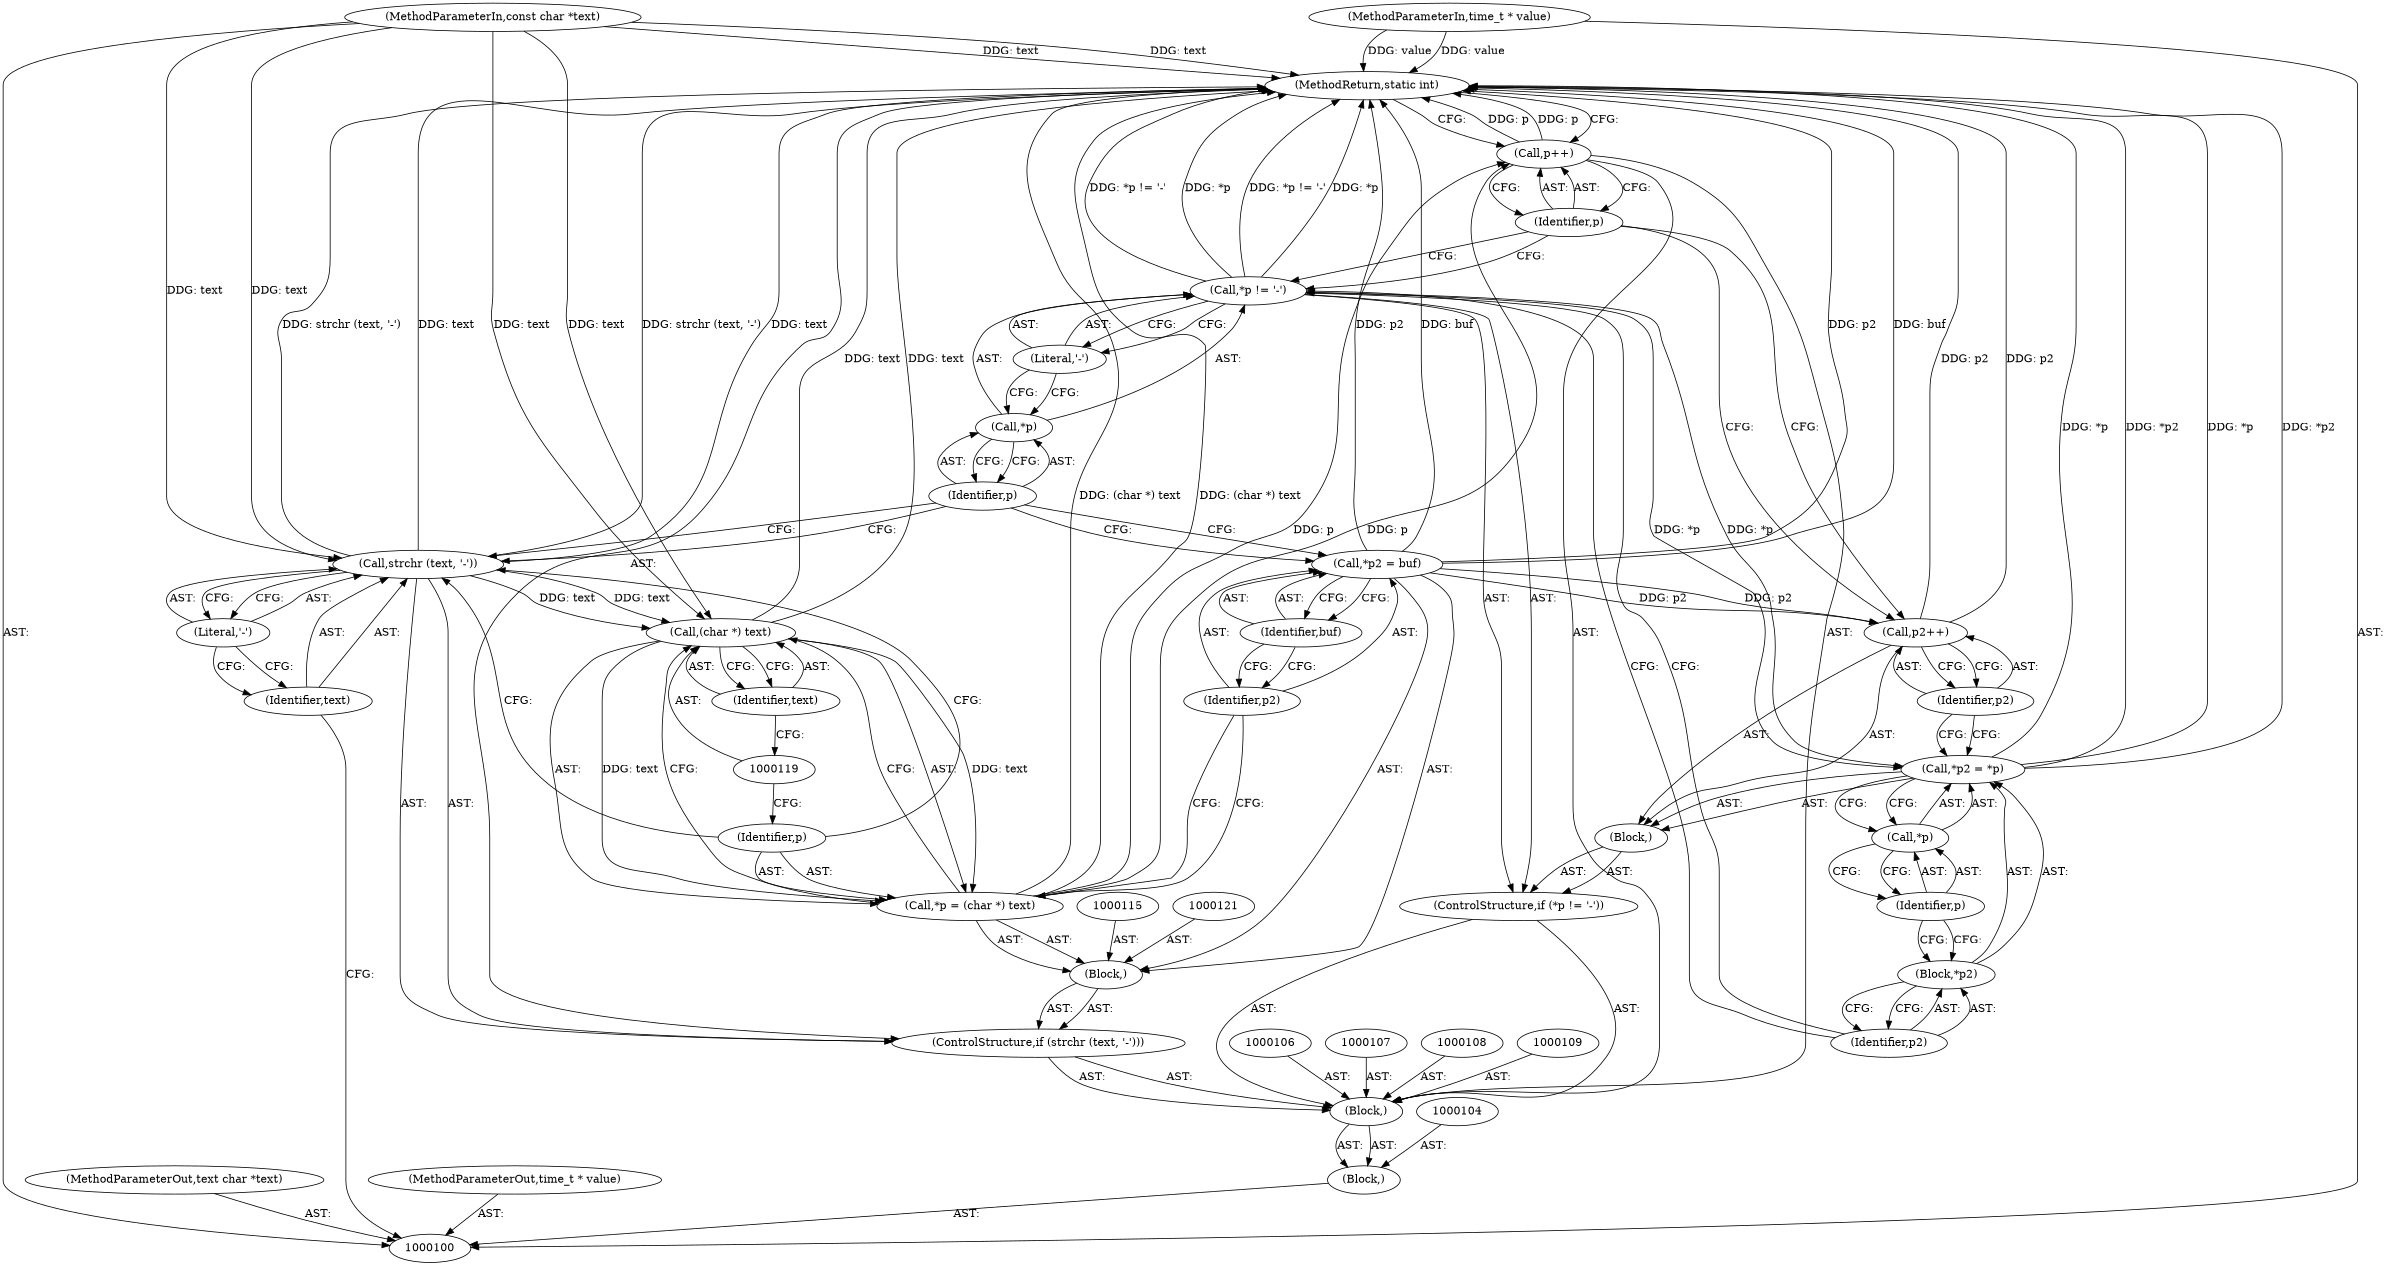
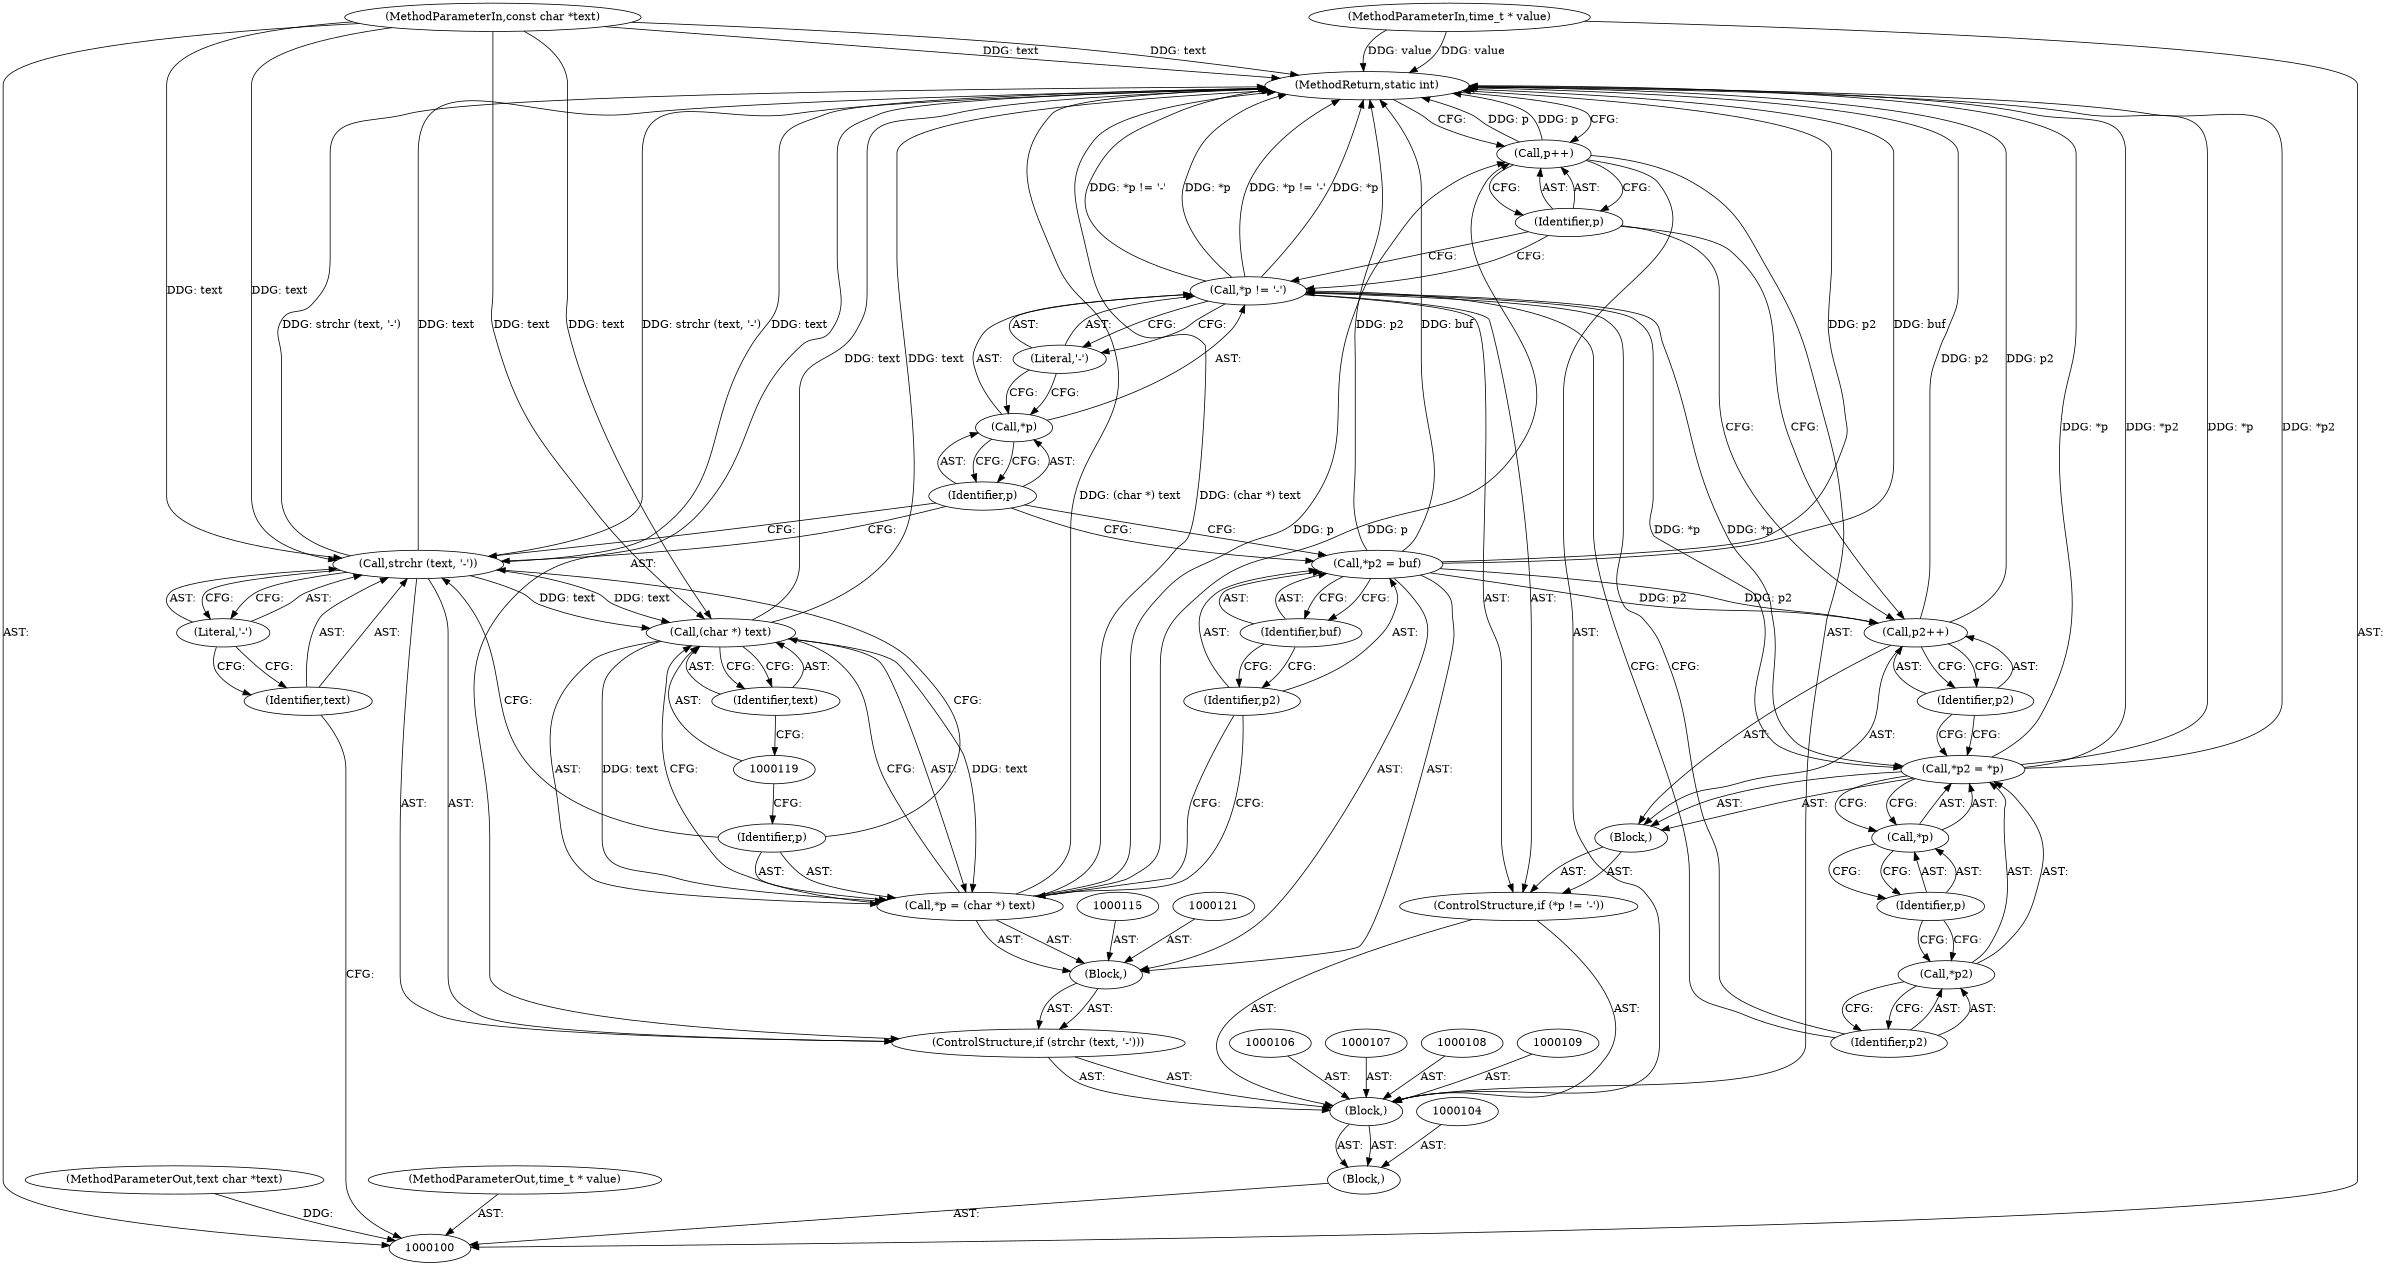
node "(Block,*p2)": label "(Block,*p2)" -> "(Call,*p2)"
edge "(MethodParameterOut,text char *text)" -> "1000100": label "AST: " -> "DDG: "
